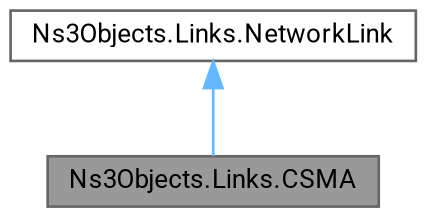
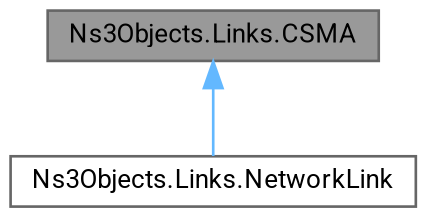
edge "Ns3Objects.Links.CSMA" -> "Ns3Objects.Links.NetworkLink": reversed
